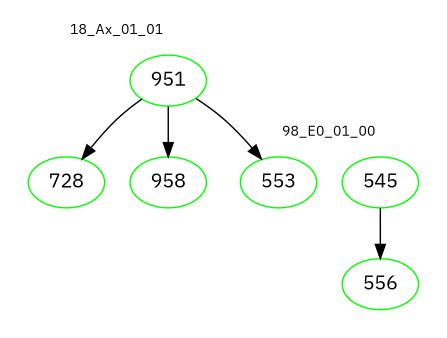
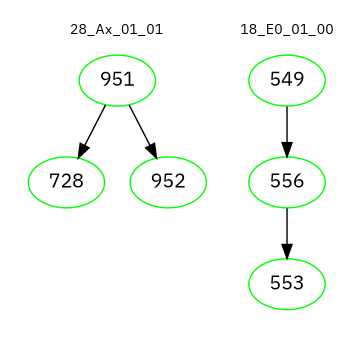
cluster "18_Ax_01_01": label "18_Ax_01_01" -> "28_Ax_01_01"
cluster "98_E0_01_00": label "98_E0_01_00" -> "18_E0_01_00"
edge "951" -> "553": now "556" -> "553"
node "958": label "958" -> "952"
node "545": label "545" -> "549"
